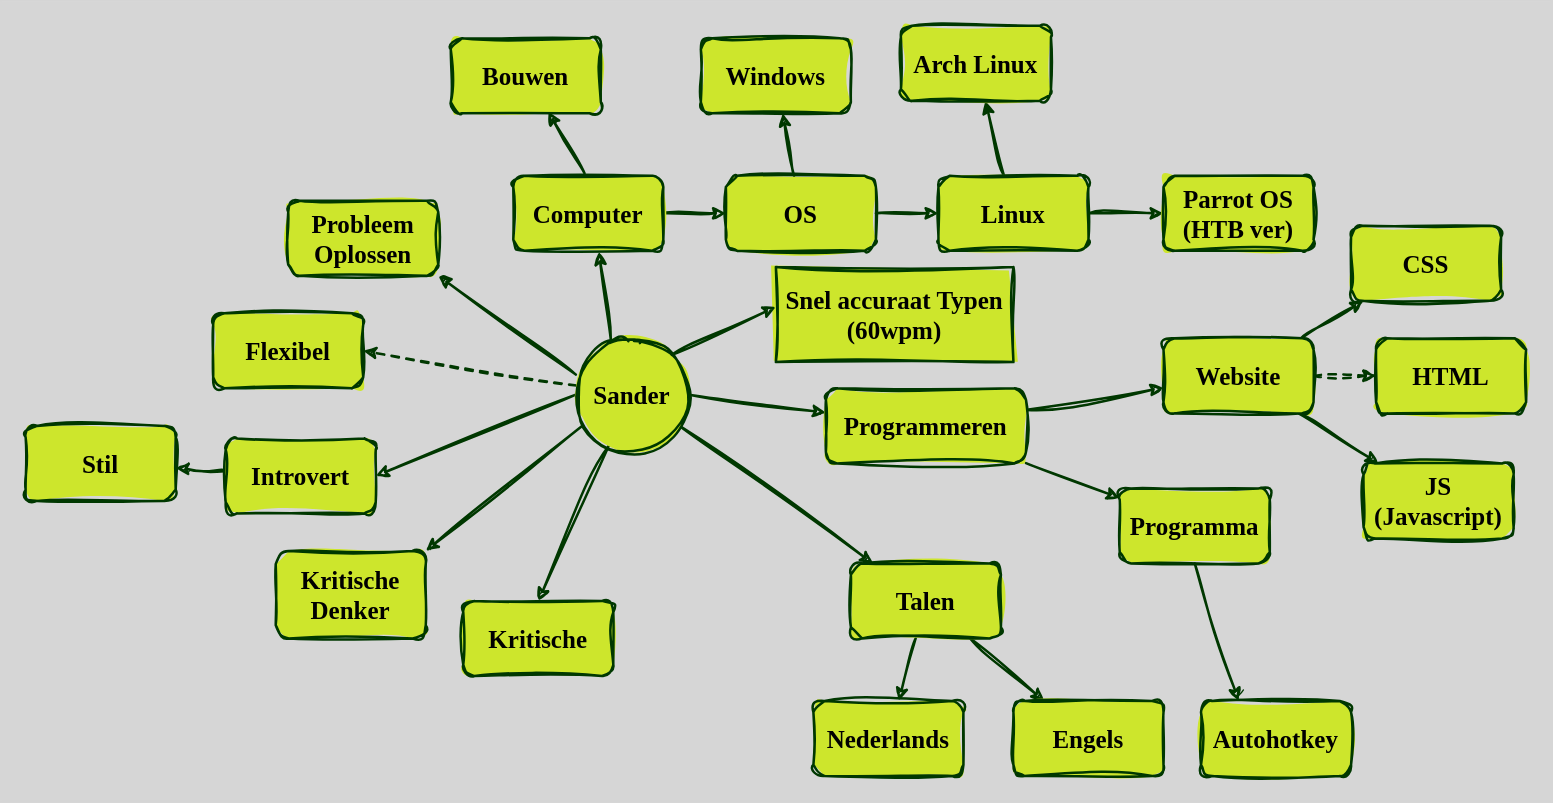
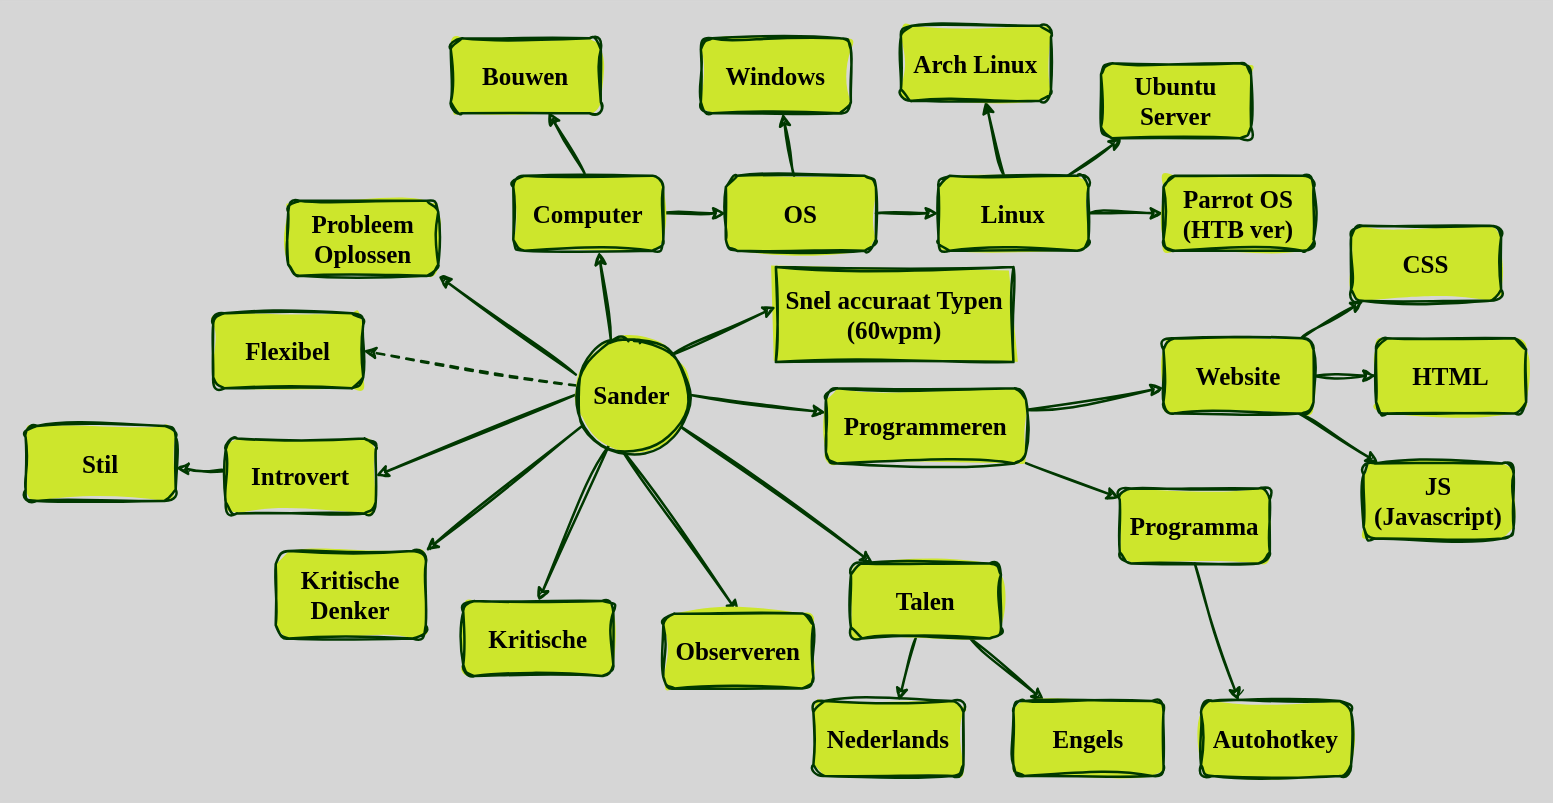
node "Ubuntu Server": added
edge "Linux" -> "Ubuntu Server": added
edge "Website" -> "HTML": style dashed -> solid
edge "Sander" -> "Observeren": added
node "Observeren": added
